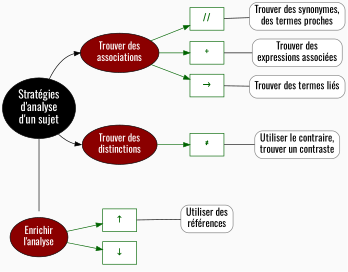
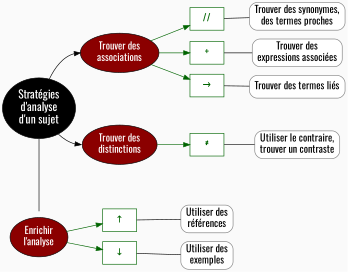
node "Utiliser des exemples": added
